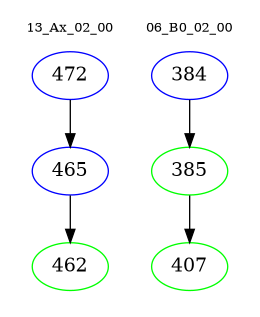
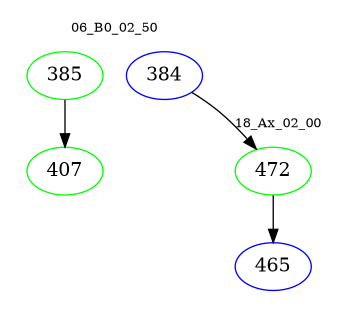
cluster "13_Ax_02_00": label "13_Ax_02_00" -> "18_Ax_02_00"
cluster "06_B0_02_00": label "06_B0_02_00" -> "06_B0_02_50"
node "472": color blue -> green
edge "384" -> "385": now "384" -> "472"
node "462": removed
